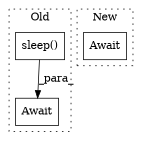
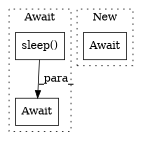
cluster "Old": label "Old" -> "Await"
